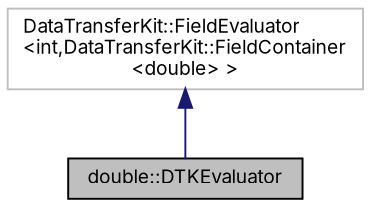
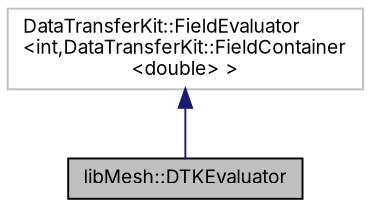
node "double::DTKEvaluator": label "double::DTKEvaluator" -> "libMesh::DTKEvaluator"
